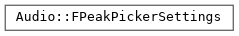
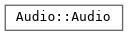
node "Audio::FPeakPickerSettings": label "Audio::FPeakPickerSettings" -> "Audio::Audio"
